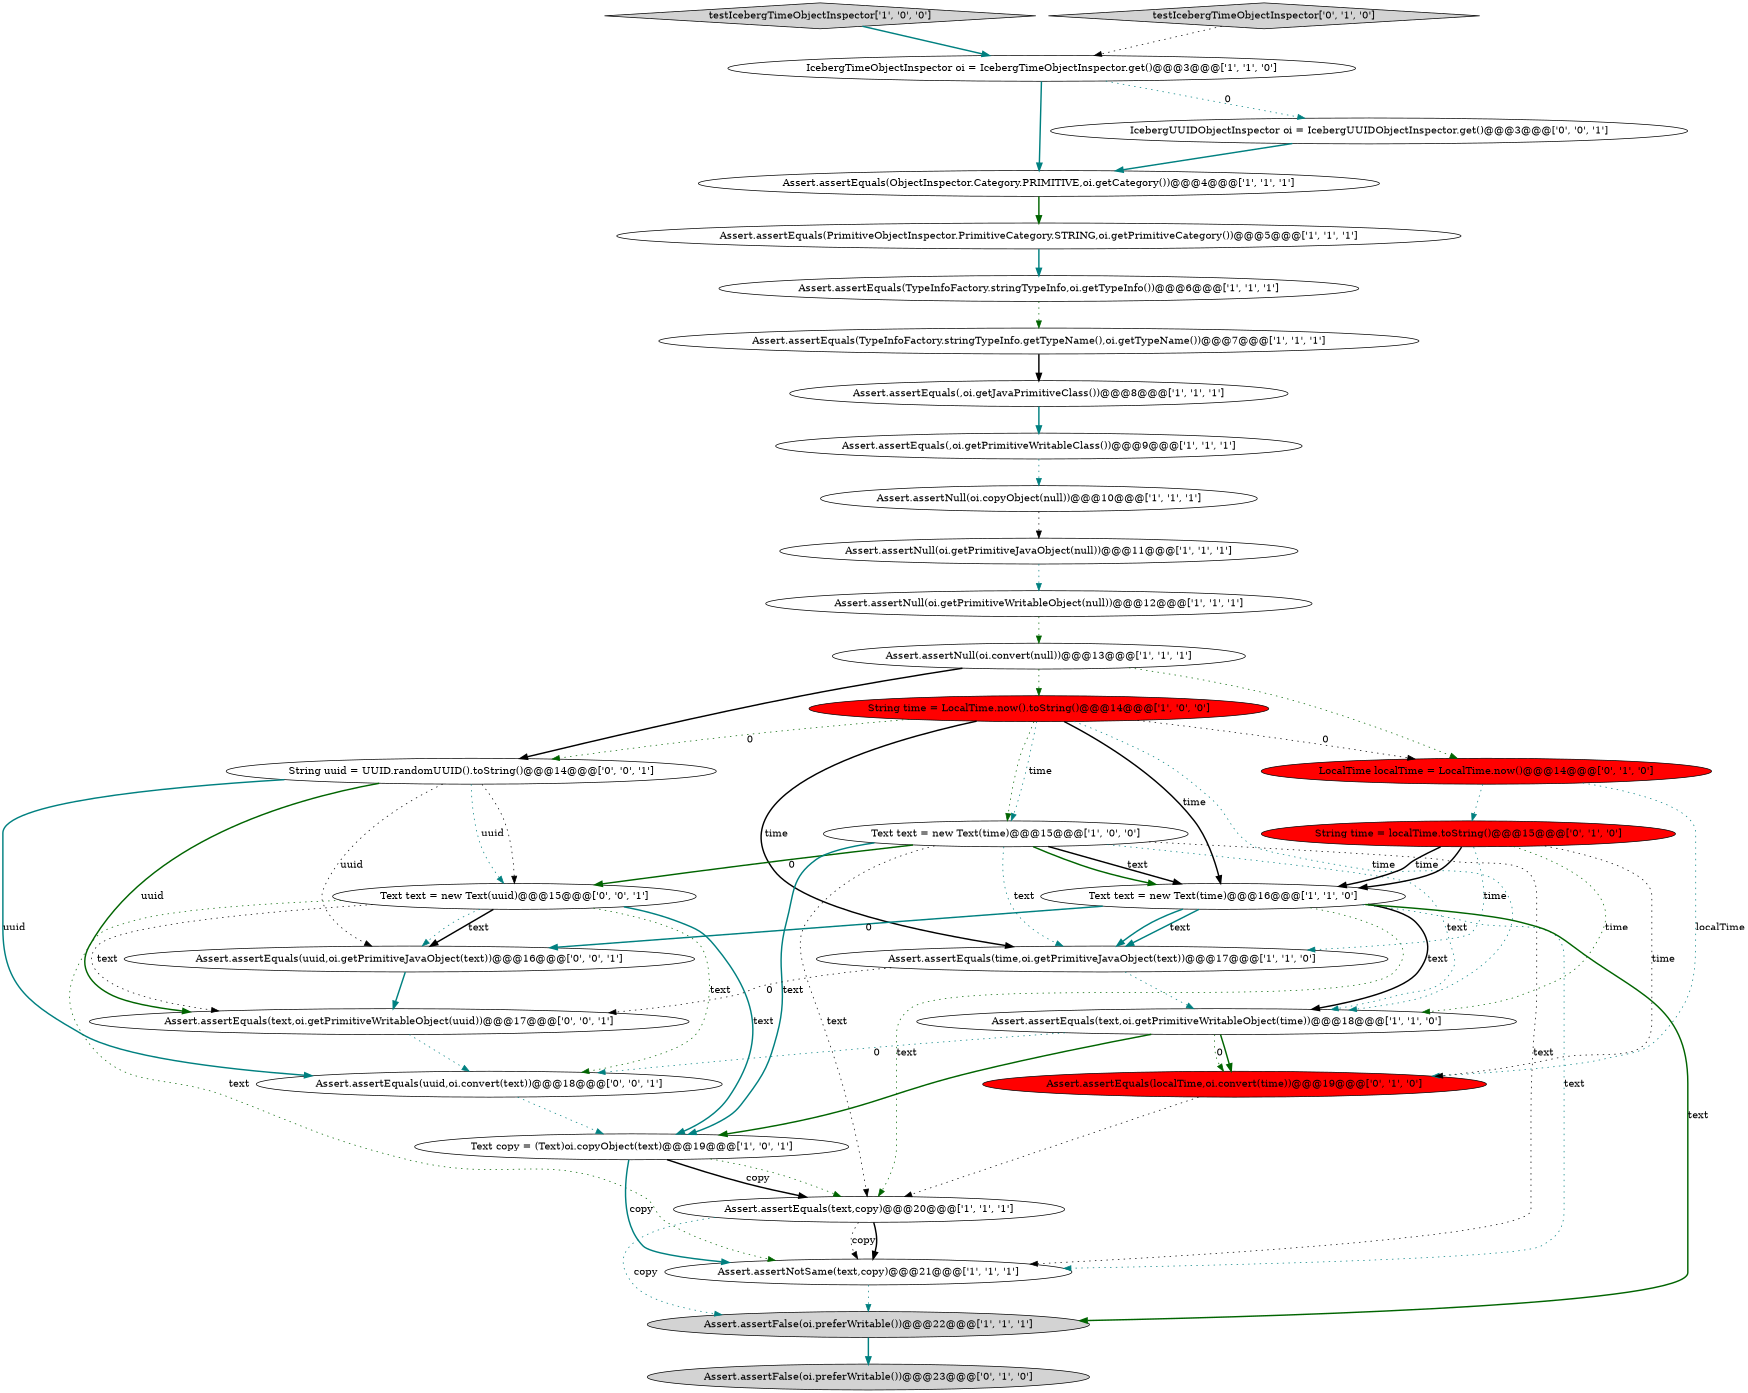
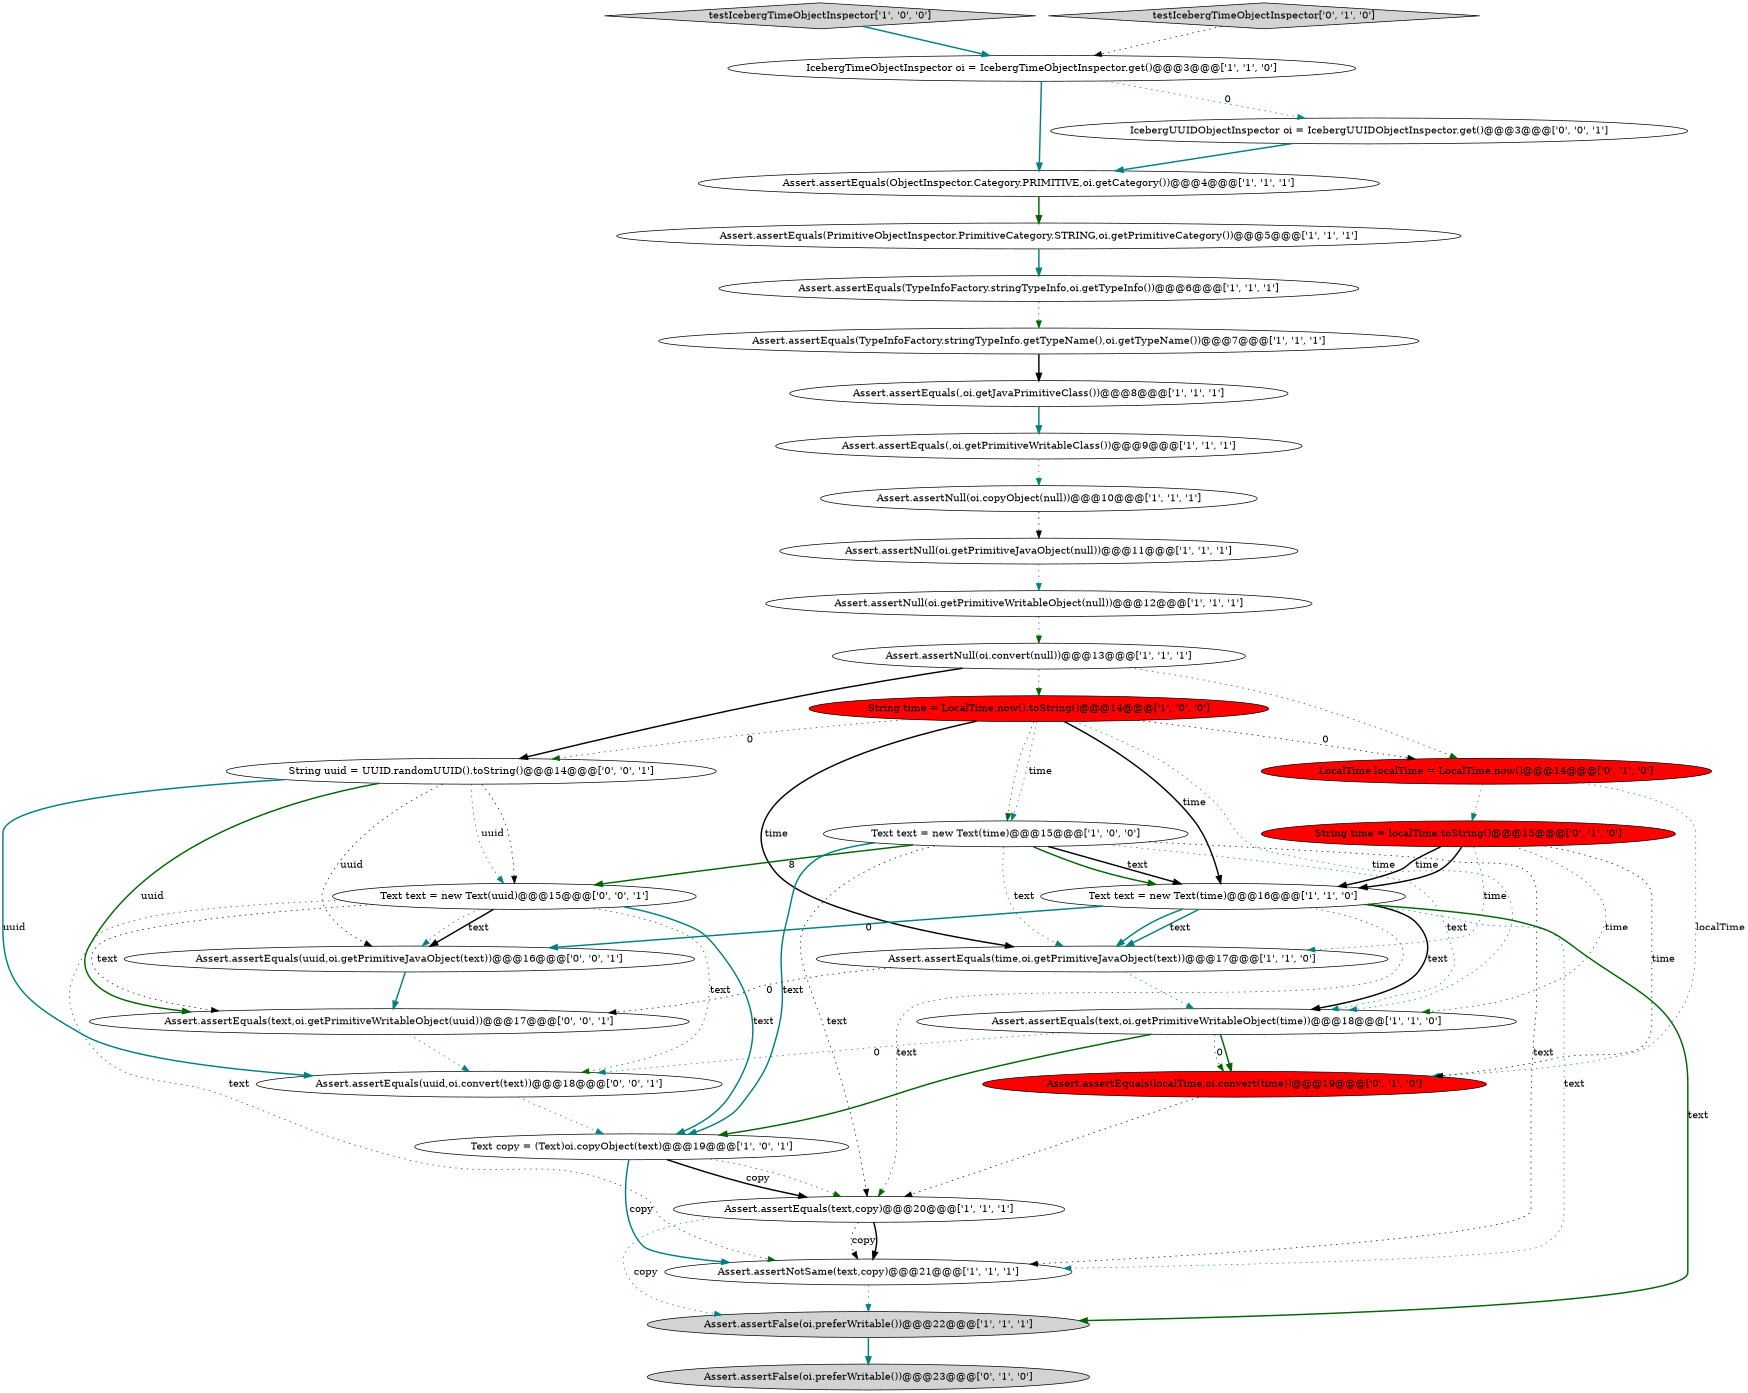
edge "Text text = new Text(time)@@@15@@@['1', '0', '0']" -> "Text text = new Text(uuid)@@@15@@@['0', '0', '1']": label "0" -> "8"
